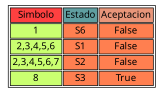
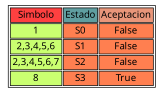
node "Simbolo": text "S6" -> "S0"
